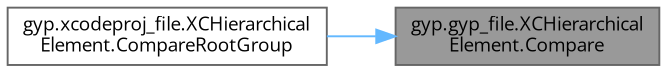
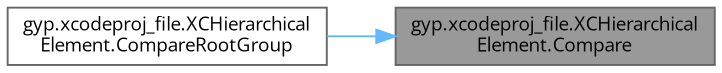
node "gyp.gyp_file.XCHierarchical Element.Compare": label "gyp.gyp_file.XCHierarchical Element.Compare" -> "gyp.xcodeproj_file.XCHierarchical Element.Compare"
